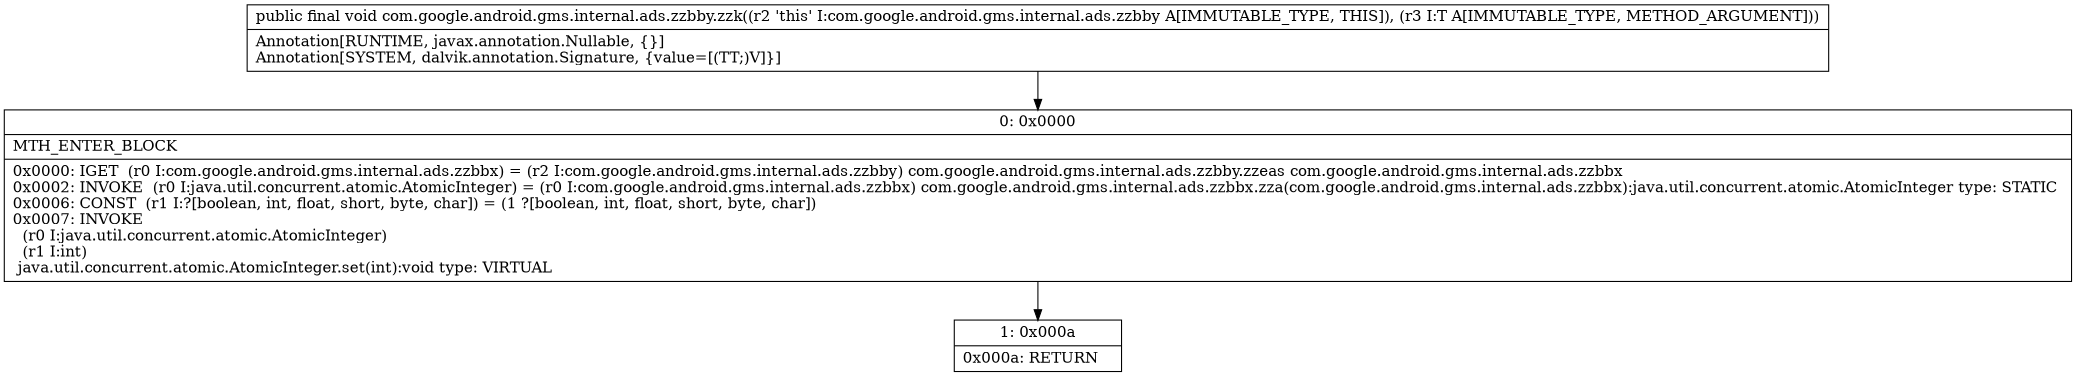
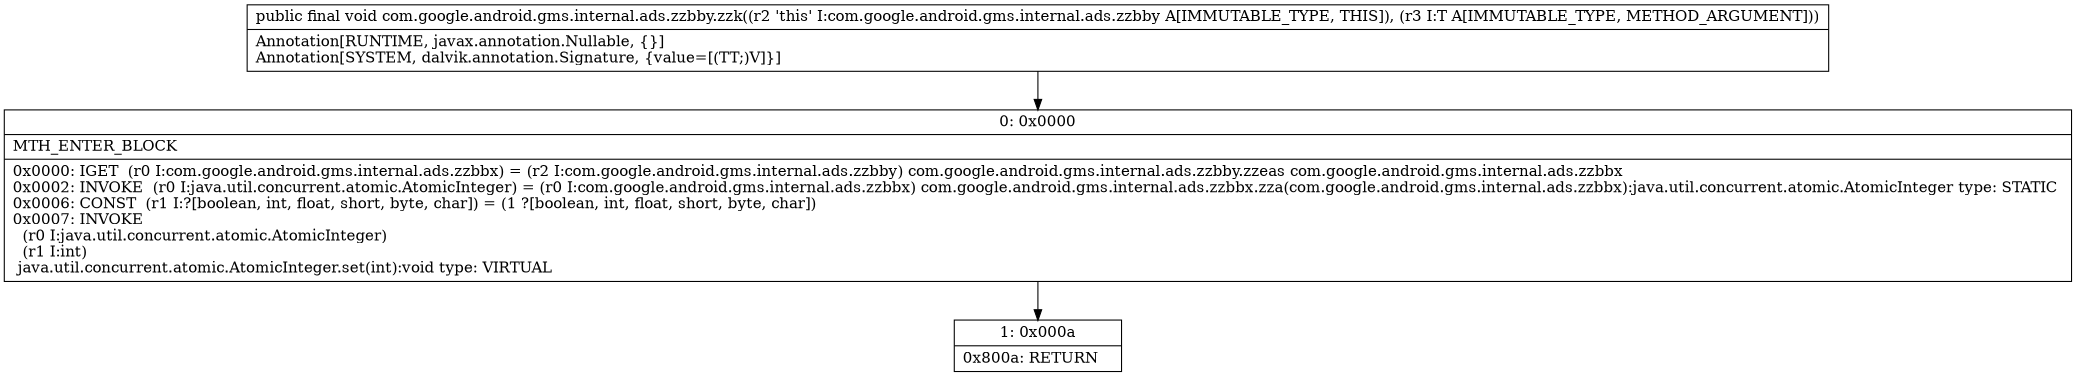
node "1: 0x000a": text "0x000a: RETURN" -> "0x800a: RETURN"
